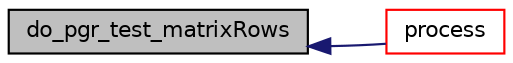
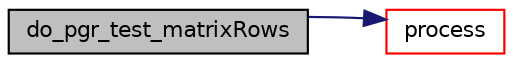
edge "process" -> "do_pgr_test_matrixRows": reversed
